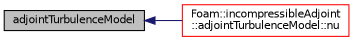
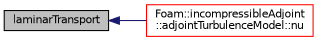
node "adjointTurbulenceModel": label "adjointTurbulenceModel" -> "laminarTransport"
